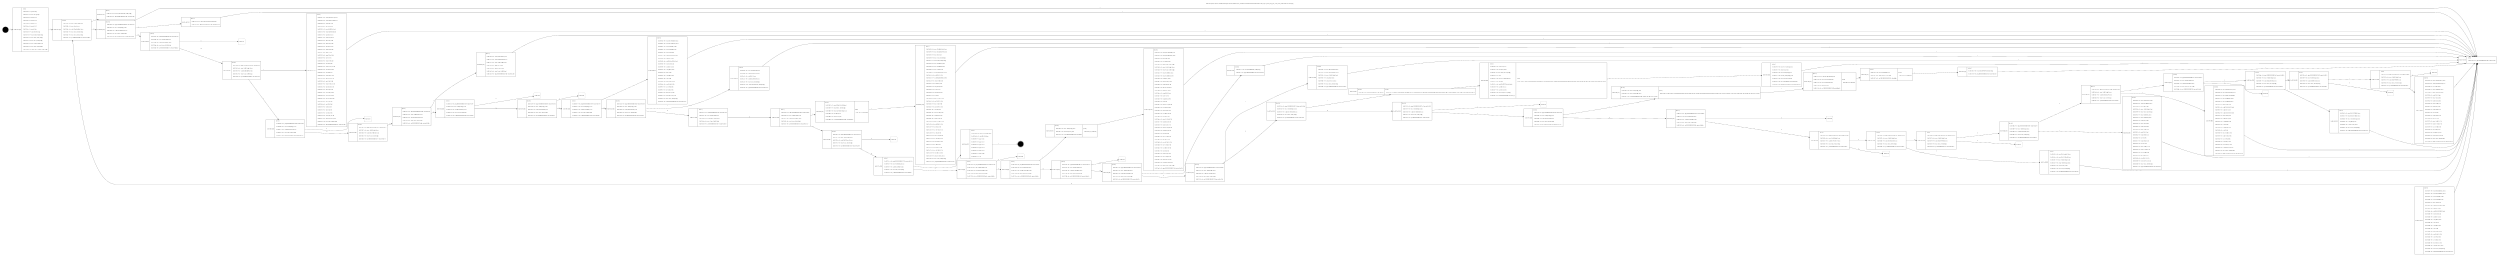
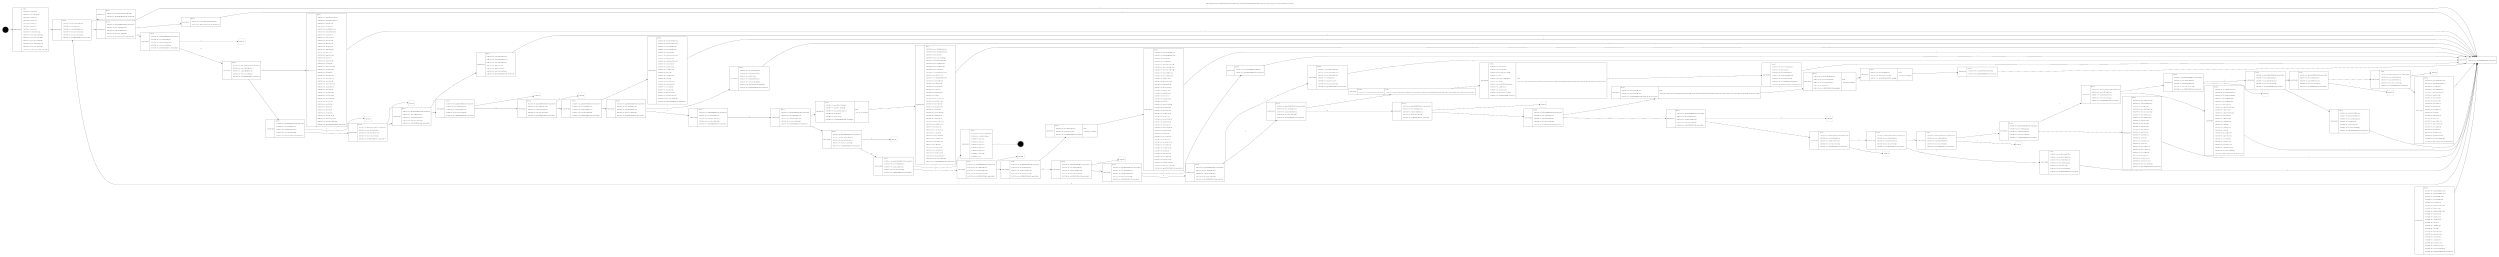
node "0x401d71": added
